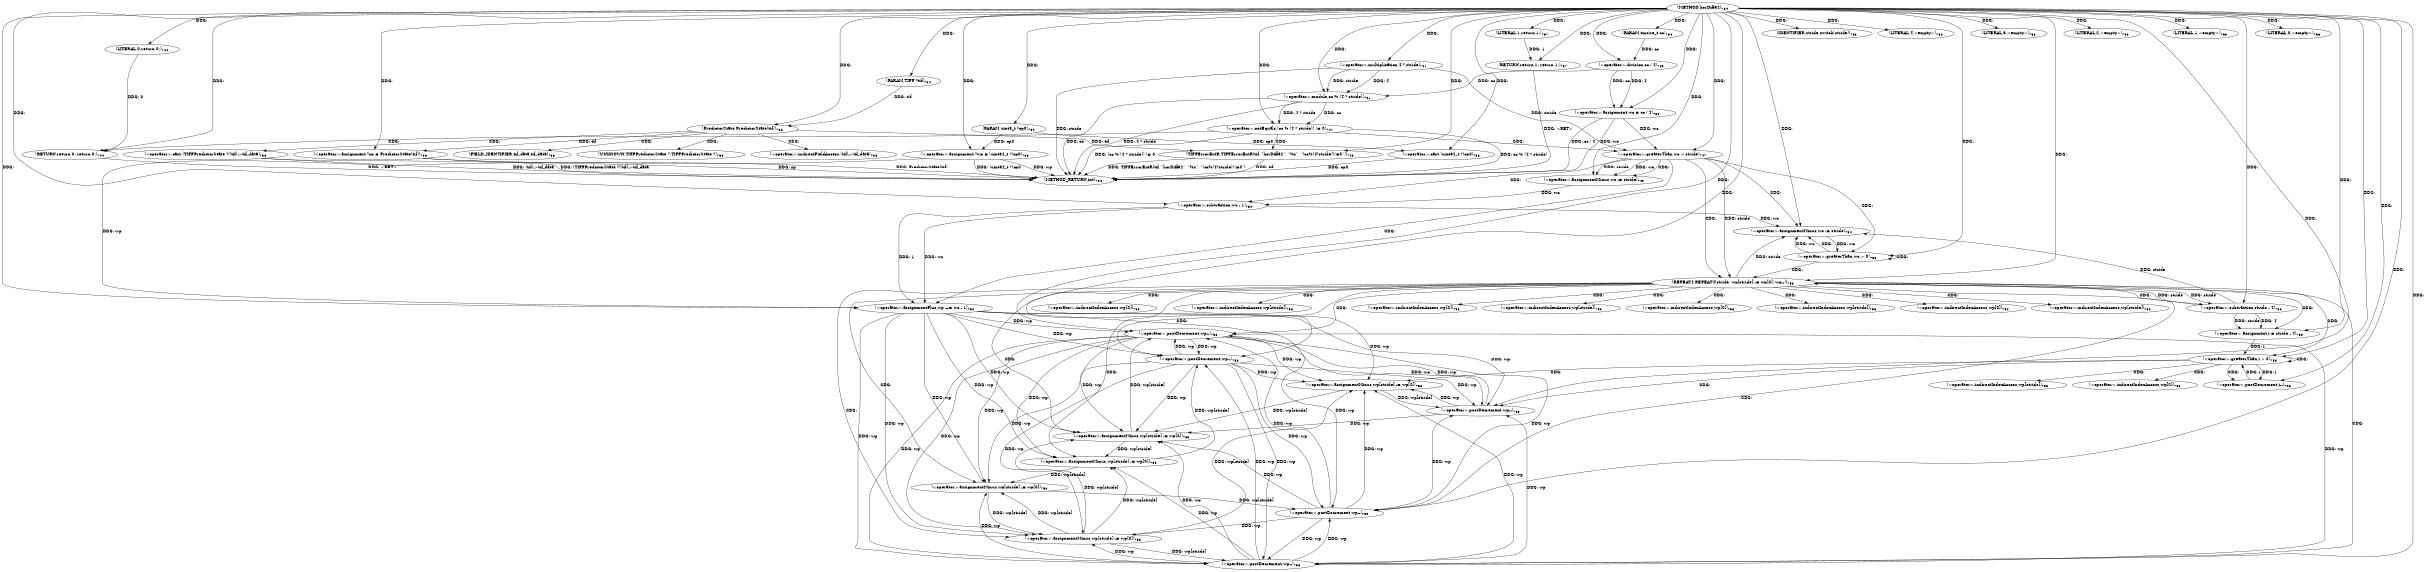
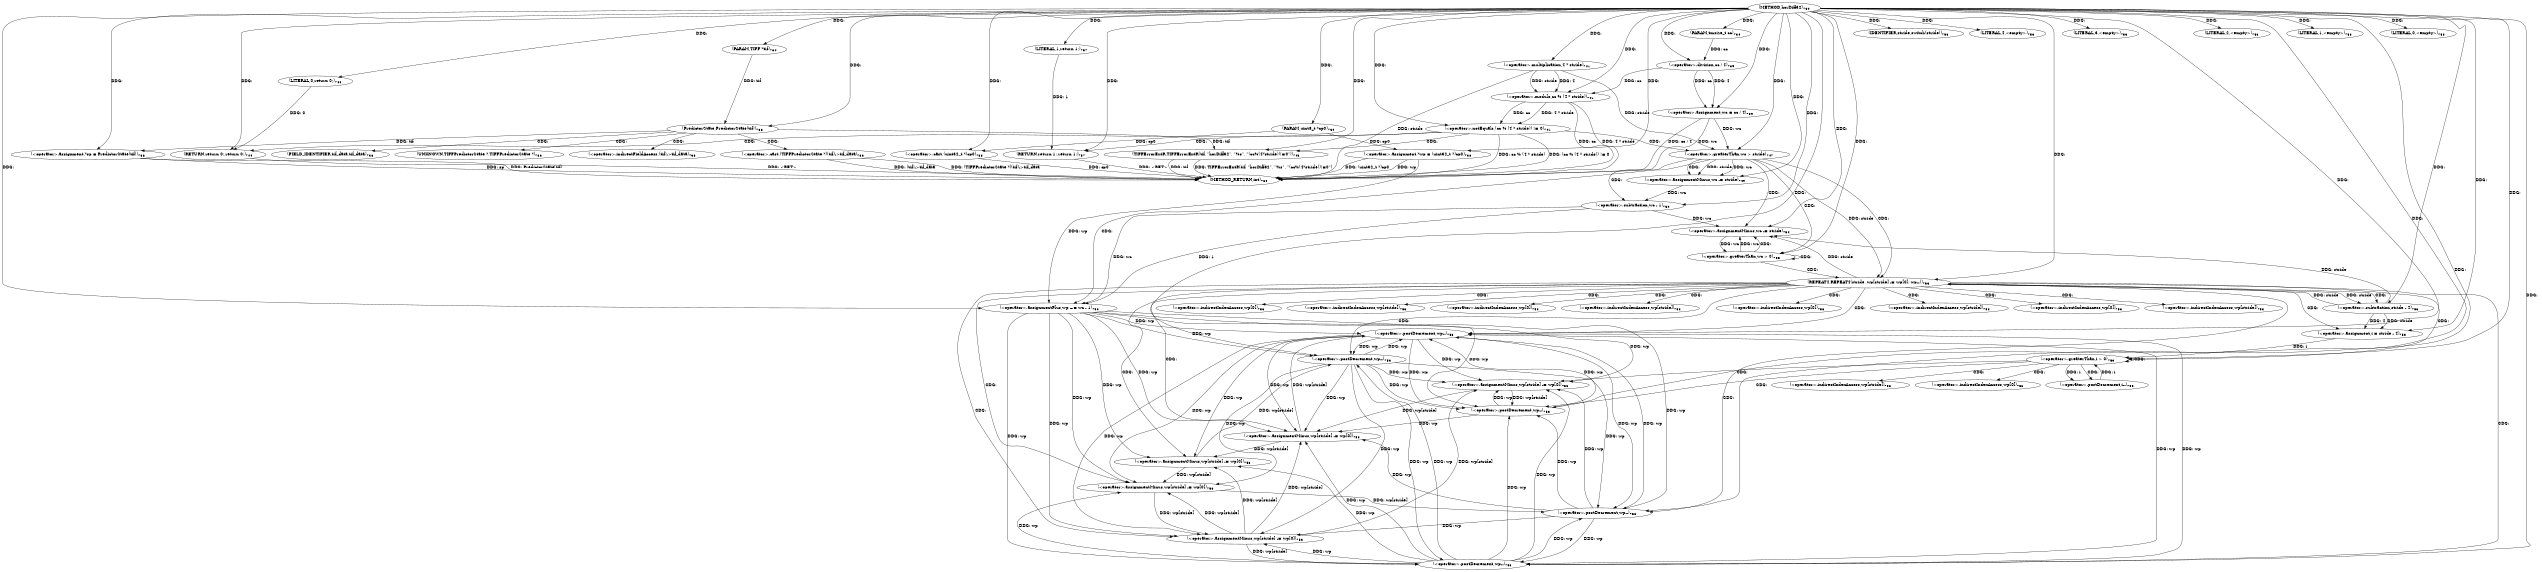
edge "(METHOD,horDiff32)" -> "(<operator>.postDecrement,i--)": removed, label "DDG:"
edge "(<operator>.notEquals,(cc % (4 * stride)) != 0)" -> "(RETURN,return 1;,return 1;)": added, label "CDG:"
